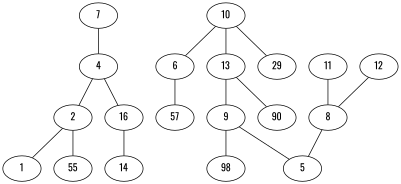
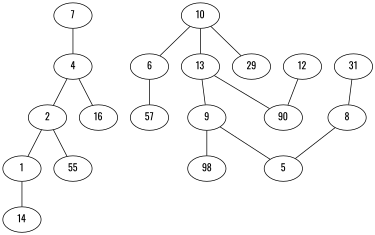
node "11": label "11" -> "31"
edge "12" -- "8": now "12" -- "90"
edge "16" -- "14": now "1" -- "14"
